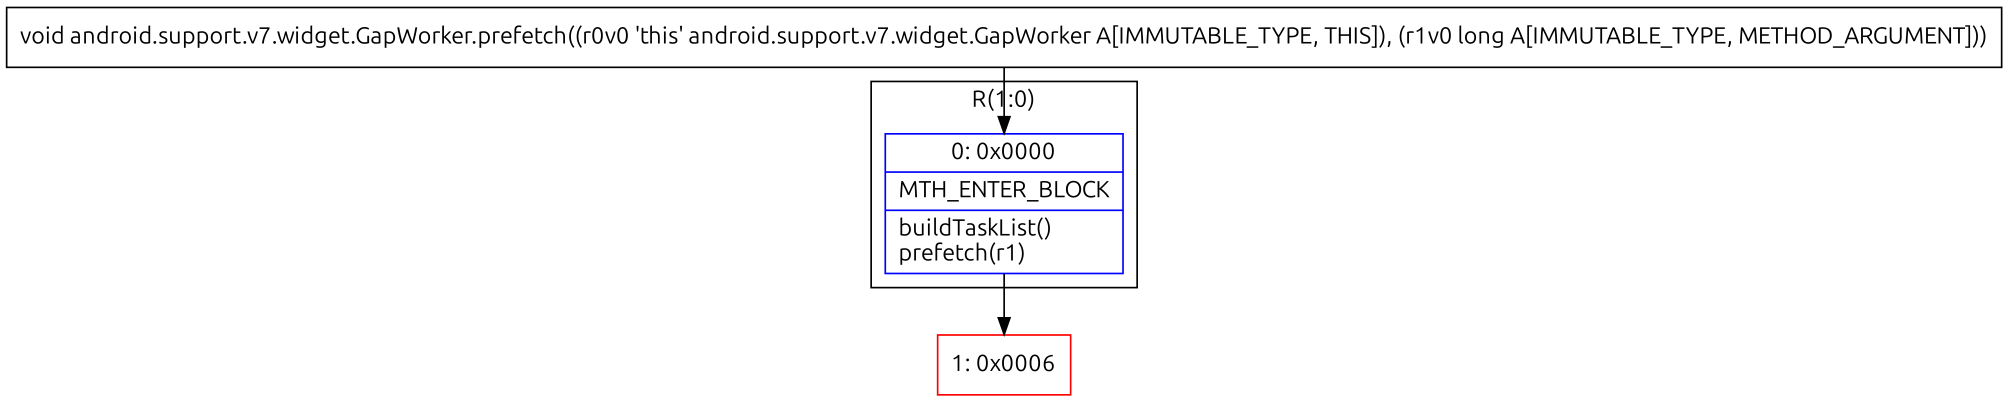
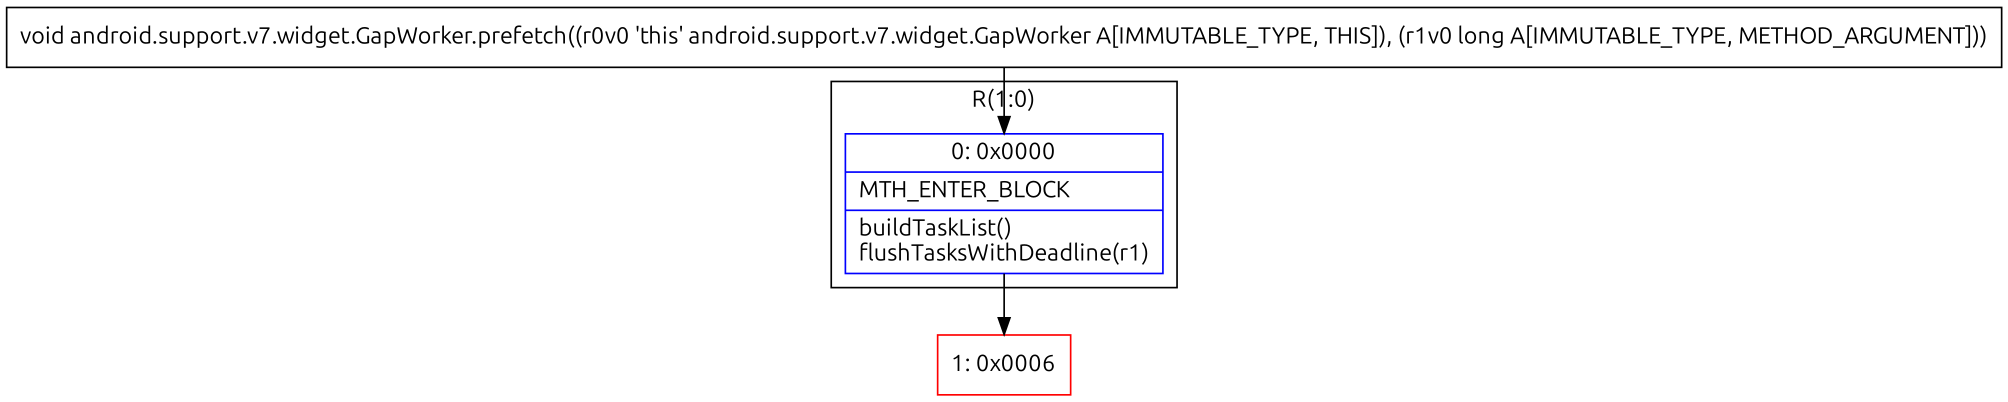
node "0: 0x0000": text "prefetch(r1)" -> "flushTasksWithDeadline(r1)"
